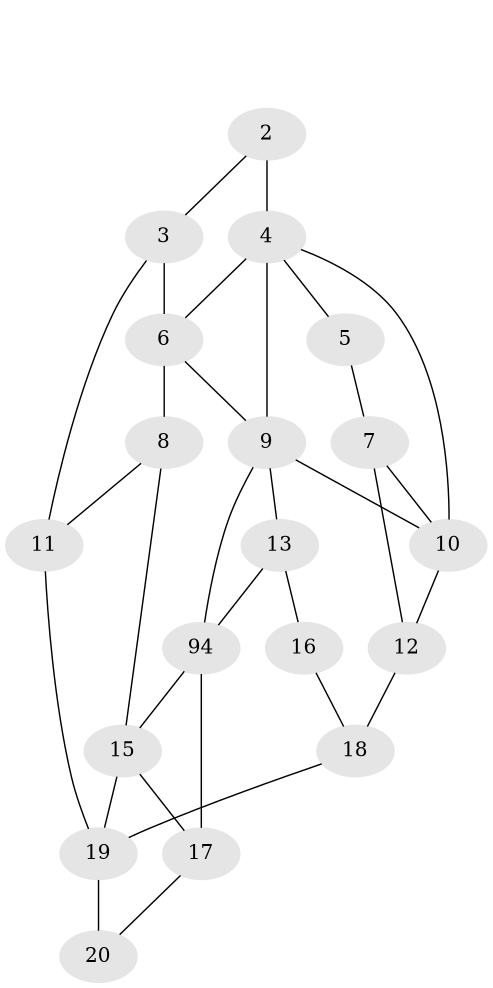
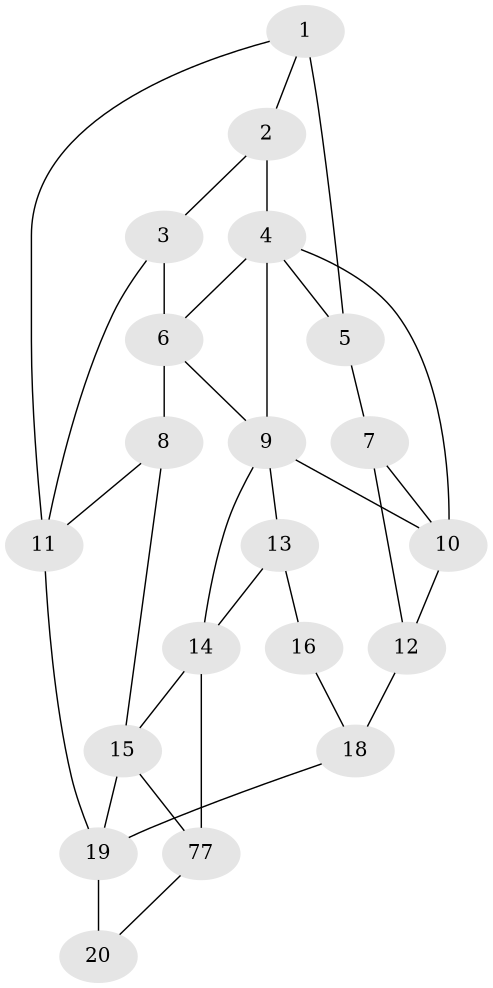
node "1": added
node "94": label "94" -> "14"
node "17": label "17" -> "77"
